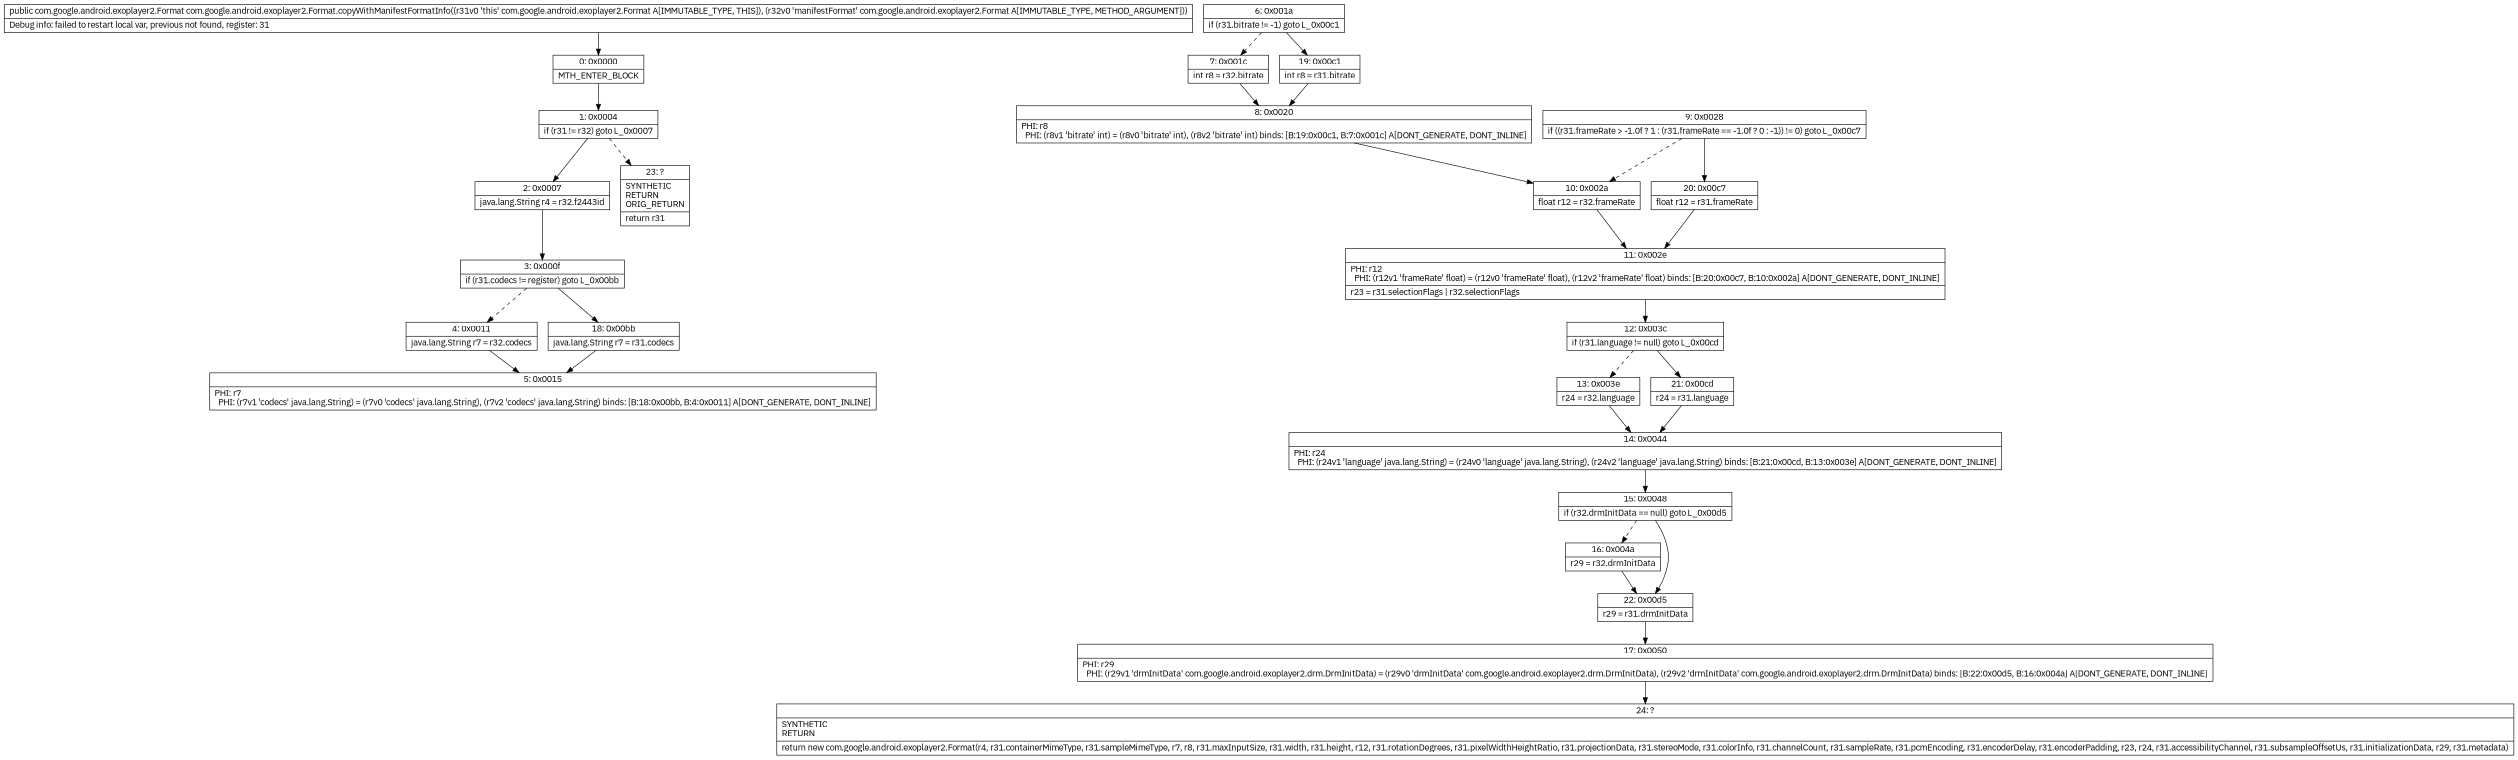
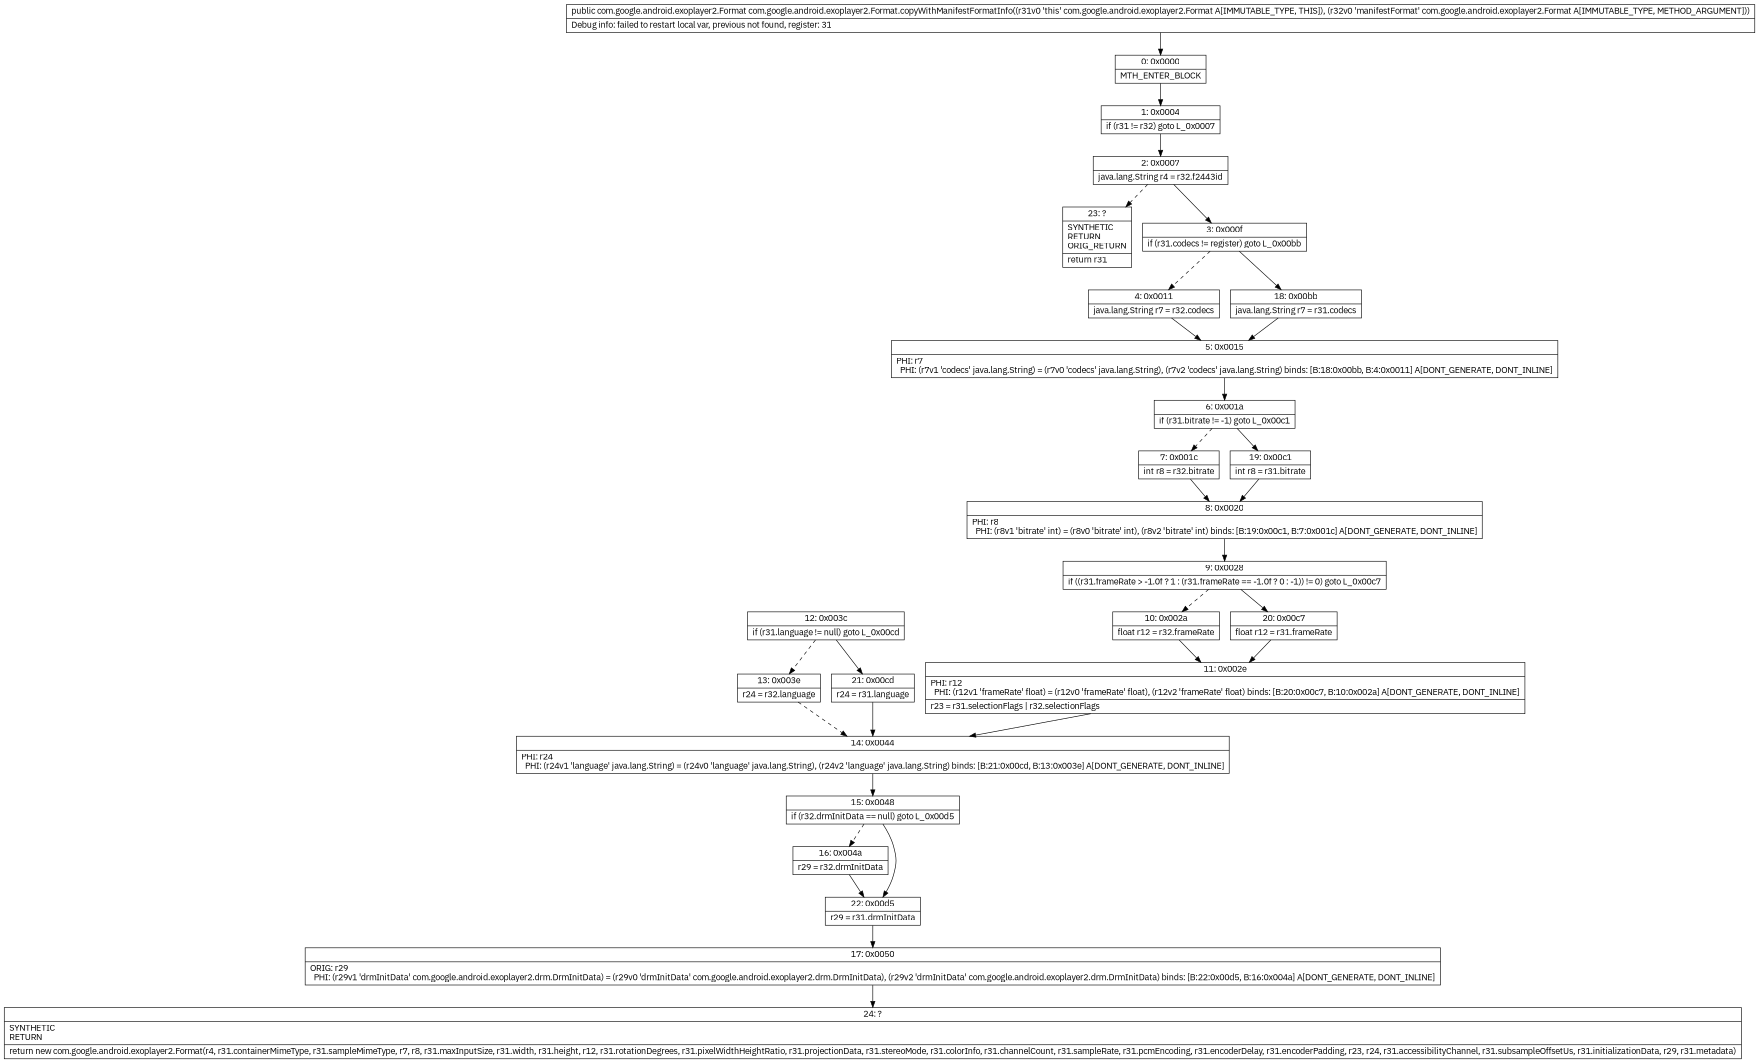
edge "1: 0x0004" -> "23: ?": now "2: 0x0007" -> "23: ?"
edge "8: 0x0020" -> "10: 0x002a": now "8: 0x0020" -> "9: 0x0028"
edge "11: 0x002e" -> "12: 0x003c": now "11: 0x002e" -> "14: 0x0044"
edge "5: 0x0015" -> "6: 0x001a": added
edge "13: 0x003e" -> "14: 0x0044": style solid -> dashed
node "17: 0x0050": text "PHI: r29" -> "ORIG: r29"
